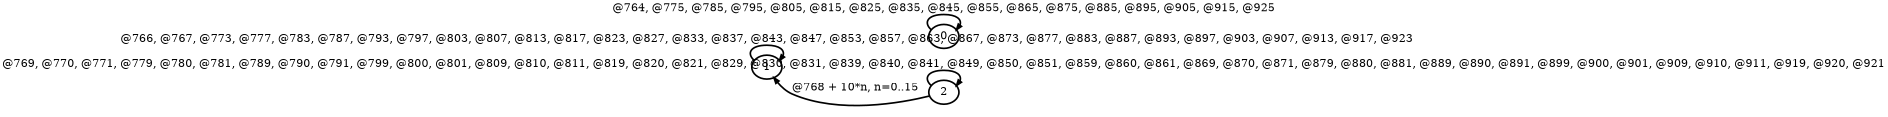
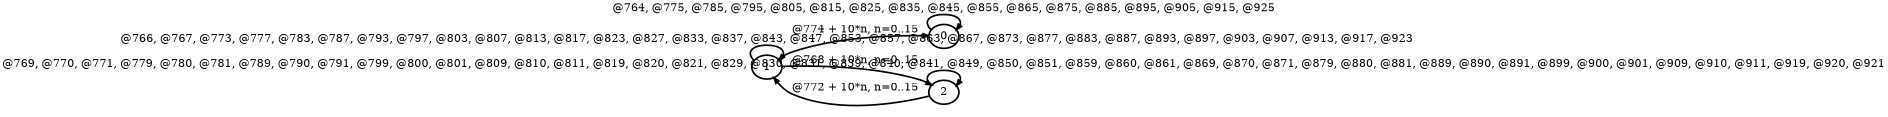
edge "1" -> "0": added, label "@774 + 10*n, n=0..15"
edge "1" -> "2": added, label "@768 + 10*n, n=0..15"
edge "2" -> "1": label "@768 + 10*n, n=0..15" -> "@772 + 10*n, n=0..15"
